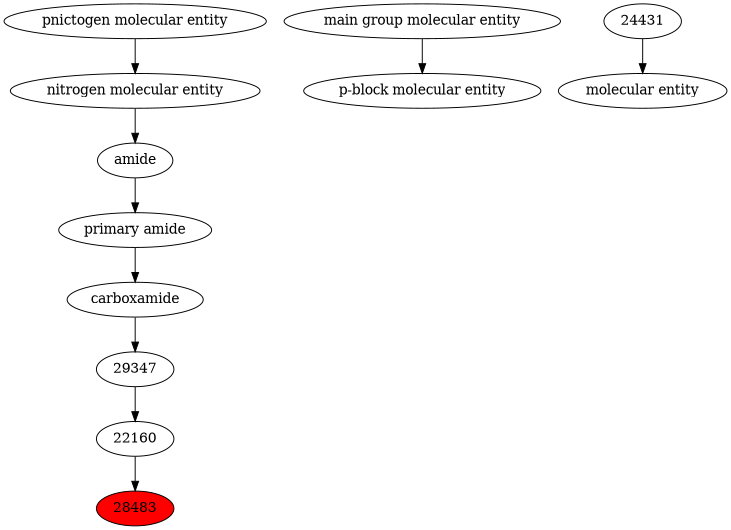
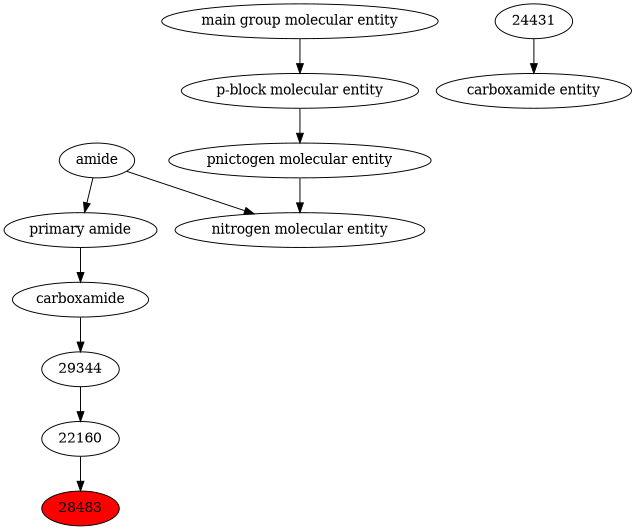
node "molecular entity": label "molecular entity" -> "carboxamide entity"
edge "nitrogen molecular entity" -> "amide": reversed
edge "p-block molecular entity" -> "pnictogen molecular entity": added
node "29347": label "29347" -> "29344"
